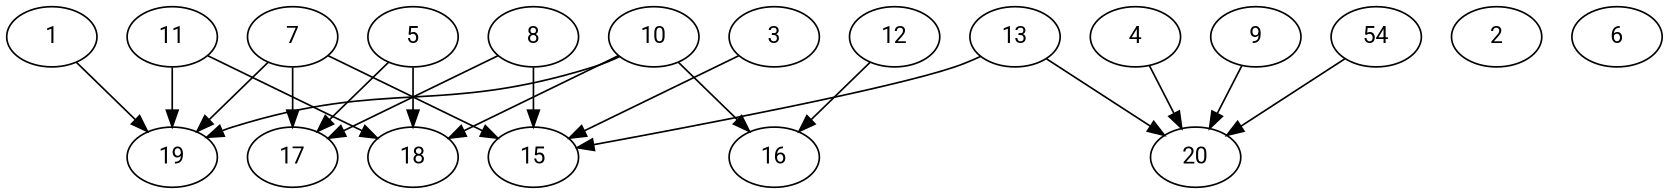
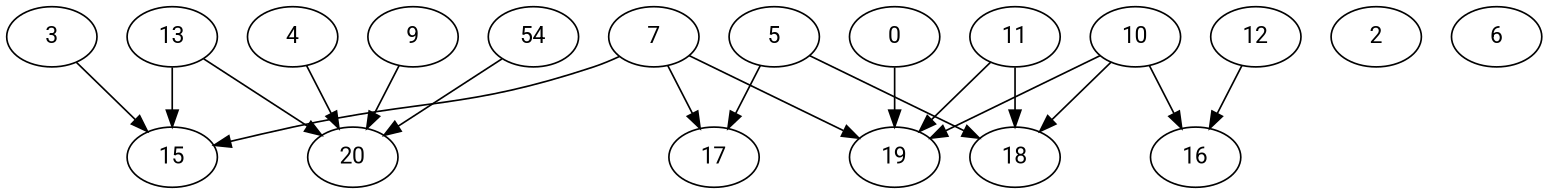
node "1": label "1" -> "0"
node "8": removed
